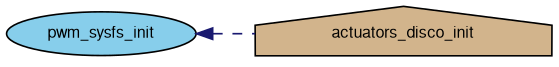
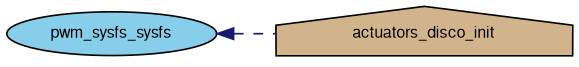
node "pwm_sysfs_init": label "pwm_sysfs_init" -> "pwm_sysfs_sysfs"
